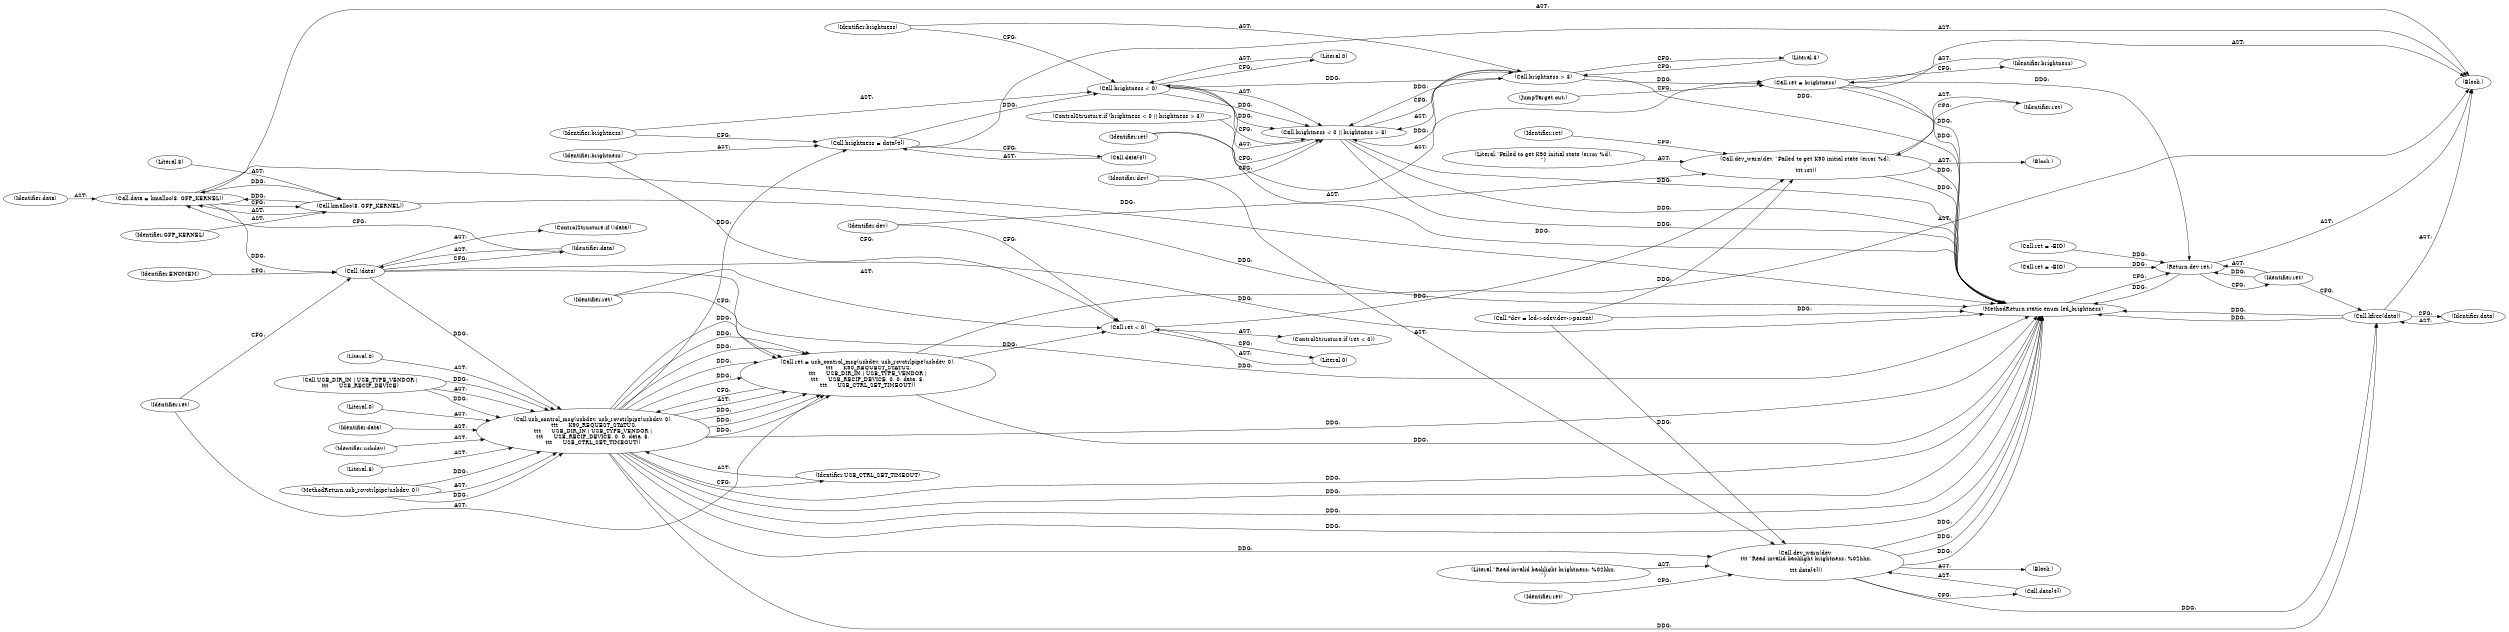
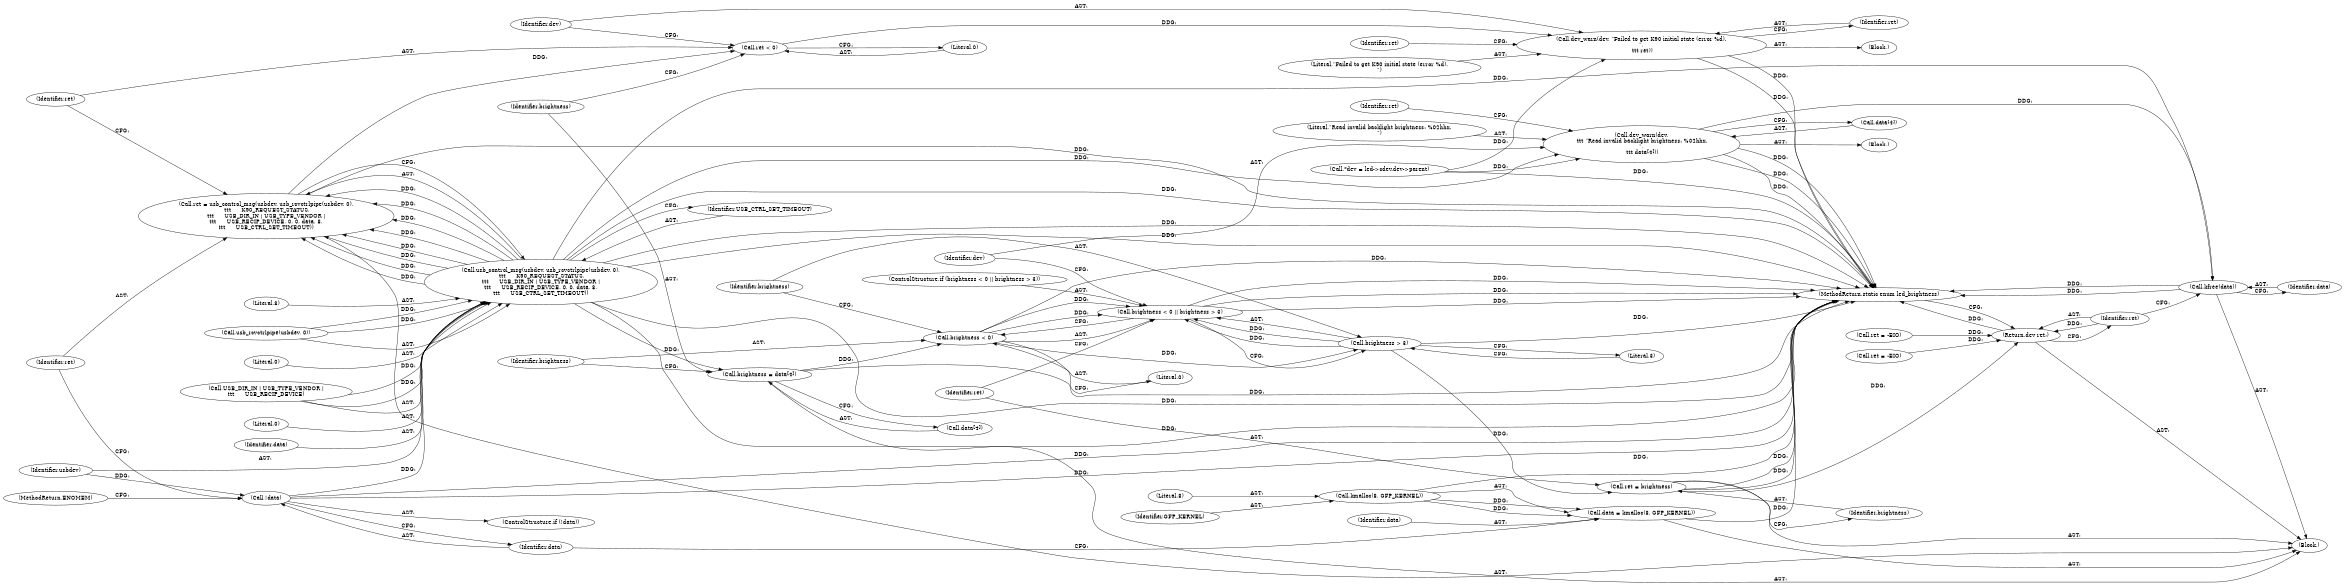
node "(JumpTarget,out:)": removed
edge "(Call,data = kmalloc(8, GFP_KERNEL))" -> "(Call,kmalloc(8, GFP_KERNEL))": removed, label "CFG:"
edge "(Call,data = kmalloc(8, GFP_KERNEL))" -> "(Call,!data)": now "(Identifier,usbdev)" -> "(Call,!data)"
node "(Identifier,ENOMEM)": label "(Identifier,ENOMEM)" -> "(MethodReturn,ENOMEM)"
node "(ControlStructure,if (ret < 0))": removed
edge "(Call,brightness = data[4])" -> "(MethodReturn,static enum led_brightness)": added, label "DDG:"
node "(MethodReturn,usb_rcvctrlpipe(usbdev, 0))": label "(MethodReturn,usb_rcvctrlpipe(usbdev, 0))" -> "(Call,usb_rcvctrlpipe(usbdev, 0))"
